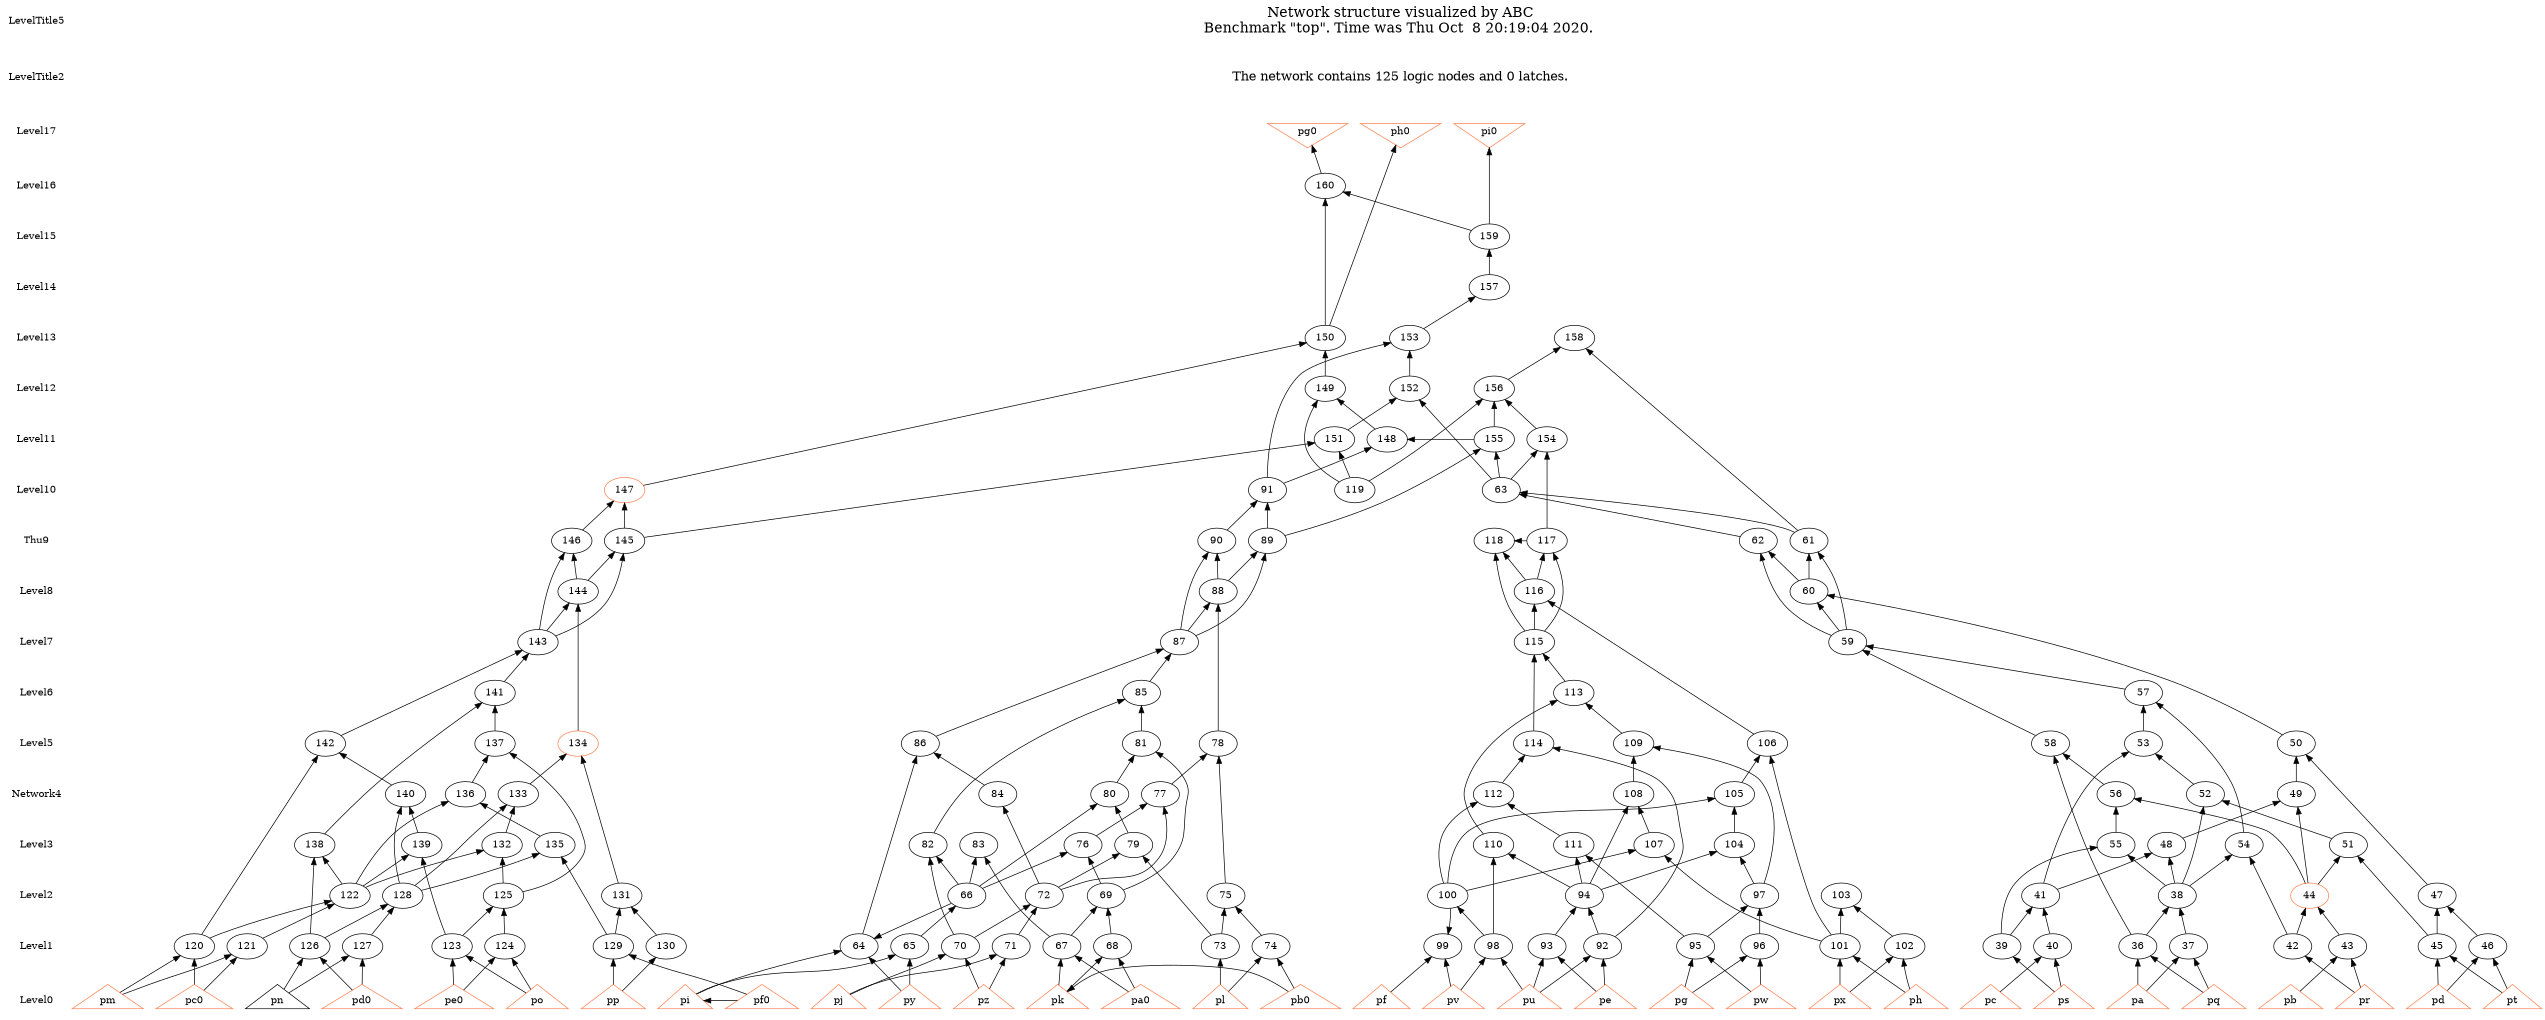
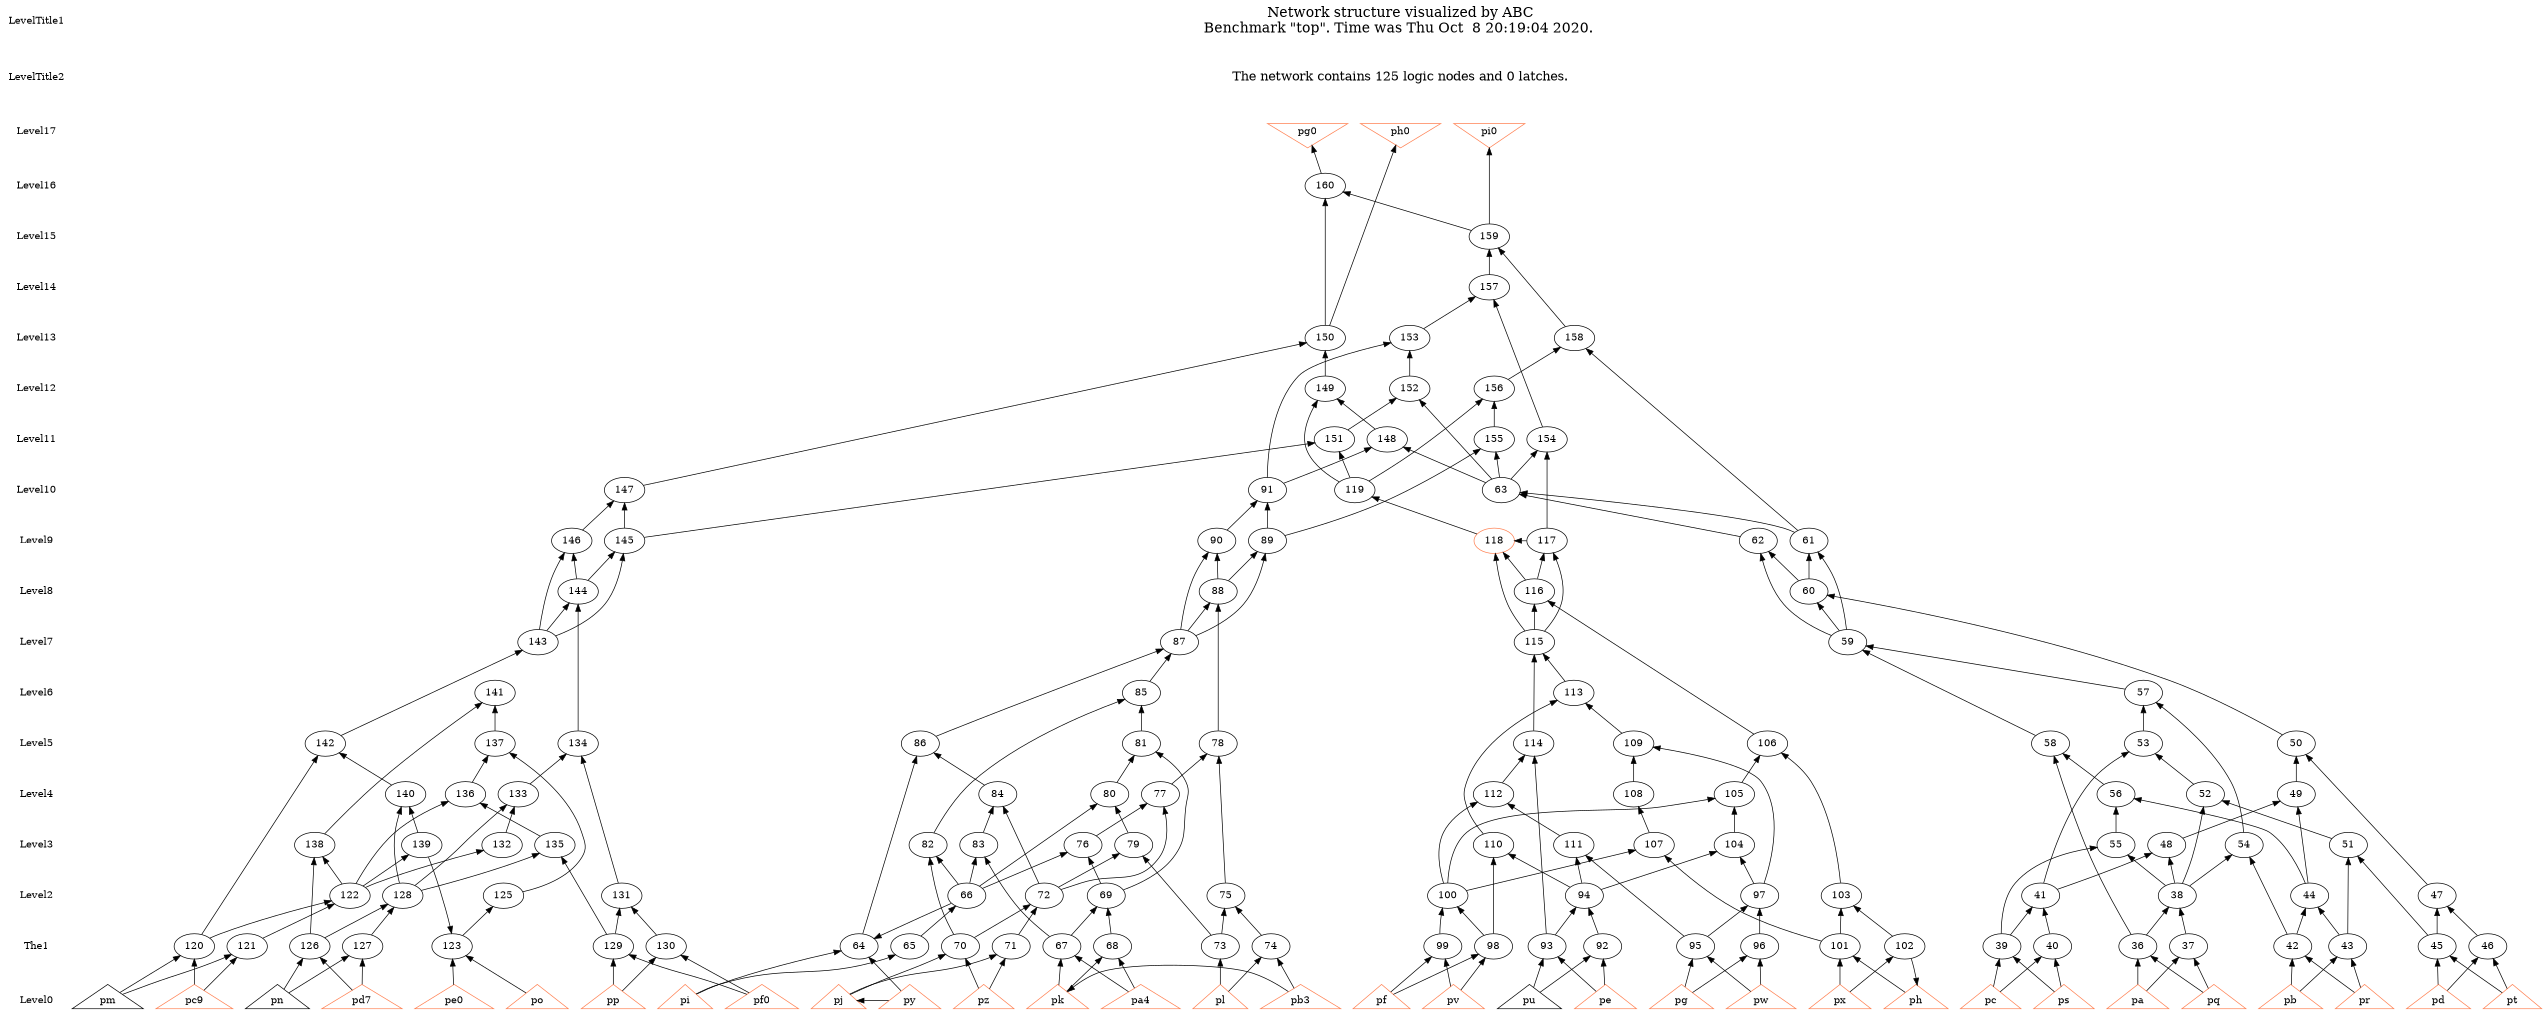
node "LevelTitle5": label "LevelTitle5" -> "LevelTitle1"
edge "158" -> "159": added
edge "154" -> "156": now "154" -> "157"
edge "155" -> "148": now "63" -> "148"
node "147": color coral -> black
edge "118" -> "119": added
node "Thu9": label "Thu9" -> "Level9"
node "118": color black -> coral
edge "141" -> "143": removed
node "134": color coral -> black
node "Network4": label "Network4" -> "Level4"
edge "92" -> "114": now "93" -> "114"
edge "83" -> "84": added
edge "94" -> "108": removed
edge "101" -> "106": now "103" -> "106"
edge "44" -> "51": now "43" -> "51"
edge "125" -> "132": removed
node "44": color coral -> black
edge "123" -> "139": reversed
edge "100" -> "99": reversed
node "Level1": label "Level1" -> "The1"
node "124": removed
edge "pb" -> "42": added
edge "pc" -> "39": added
edge "pu" -> "98": now "pf" -> "98"
edge "ph" -> "102": reversed
edge "py" -> "65": now "py" -> "pj"
node "pm": color coral -> black
node "pc0": label "pc0" -> "pc9"
node "pd0": label "pd0" -> "pd7"
edge "pf0" -> "pi": now "pf0" -> "130"
node "pa0": label "pa0" -> "pa4"
node "pb0": label "pb0" -> "pb3"
node "pu": color coral -> black
